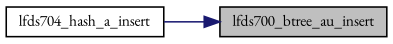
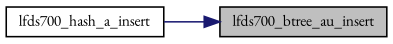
node "lfds704_hash_a_insert": label "lfds704_hash_a_insert" -> "lfds700_hash_a_insert"
